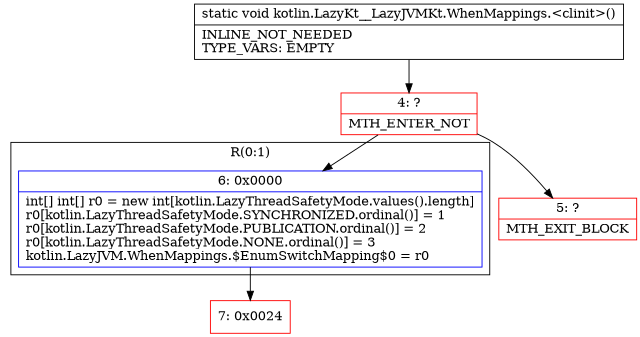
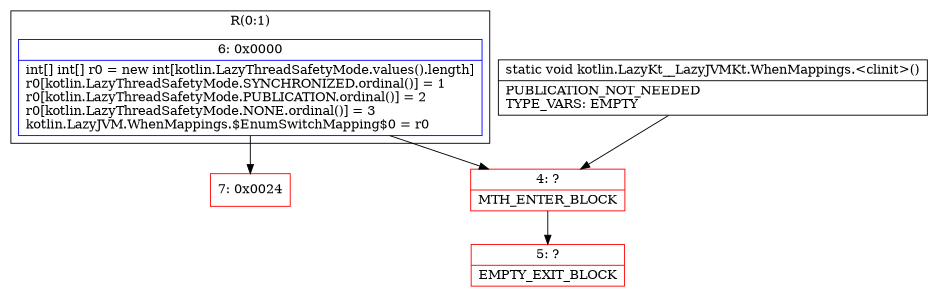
node "static void kotlin.LazyKt__LazyJVMKt.WhenMappings.<clinit>()": text "INLINE_NOT_NEEDED" -> "PUBLICATION_NOT_NEEDED"
node "4: ?": text "MTH_ENTER_NOT" -> "MTH_ENTER_BLOCK"
edge "4: ?" -> "6: 0x0000": reversed
node "5: ?": text "MTH_EXIT_BLOCK" -> "EMPTY_EXIT_BLOCK"
